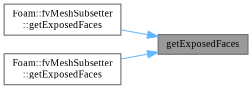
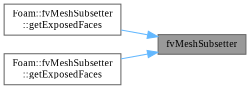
node "getExposedFaces": label "getExposedFaces" -> "fvMeshSubsetter"
